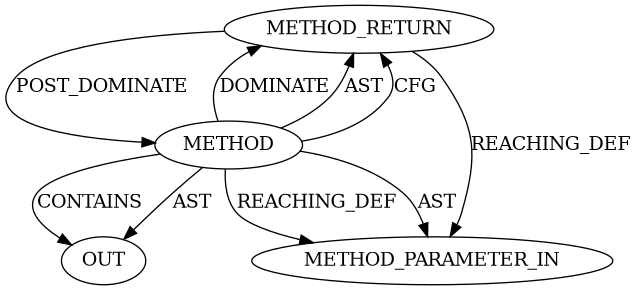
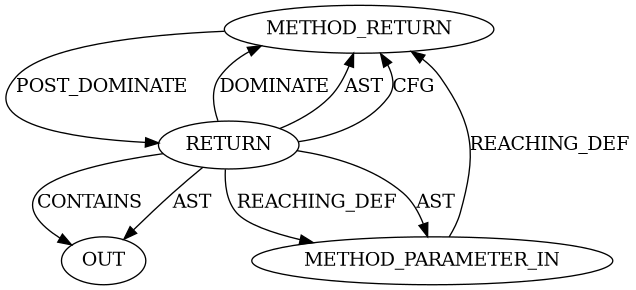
edge "METHOD_RETURN" -> "METHOD_PARAMETER_IN": reversed
node "METHOD": label "METHOD" -> "RETURN"
